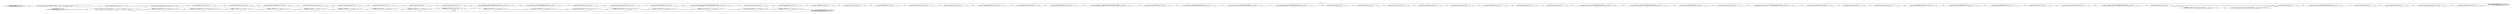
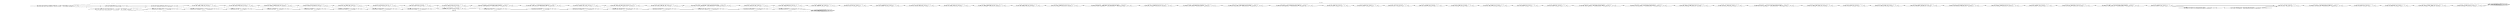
node "getTokenFilters['1', '0', '0']": removed
node "getTokenizers['0', '0', '1']": removed
